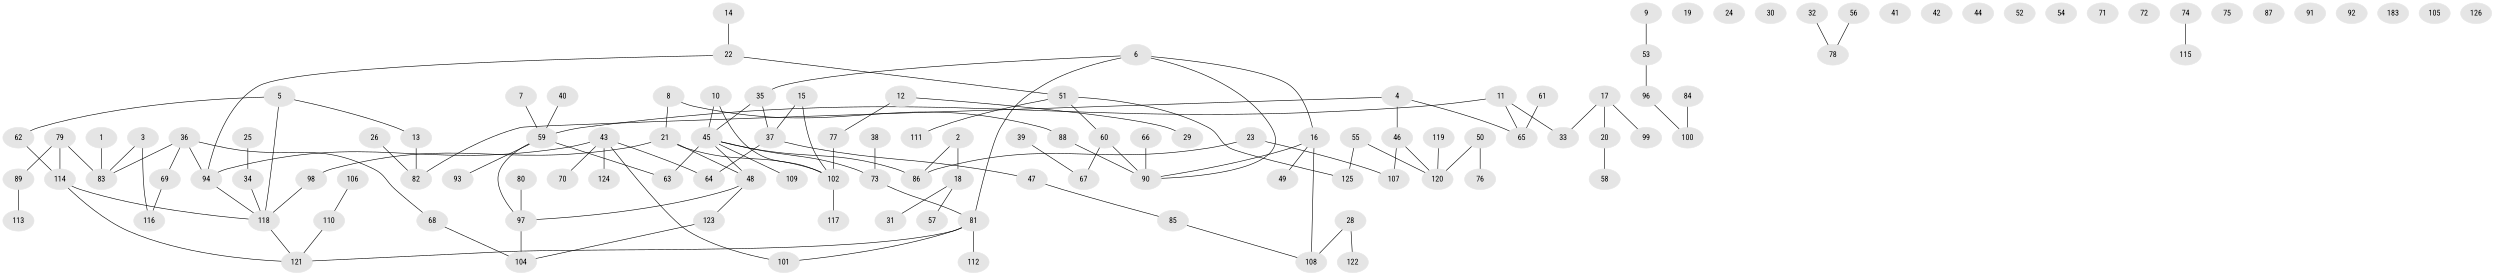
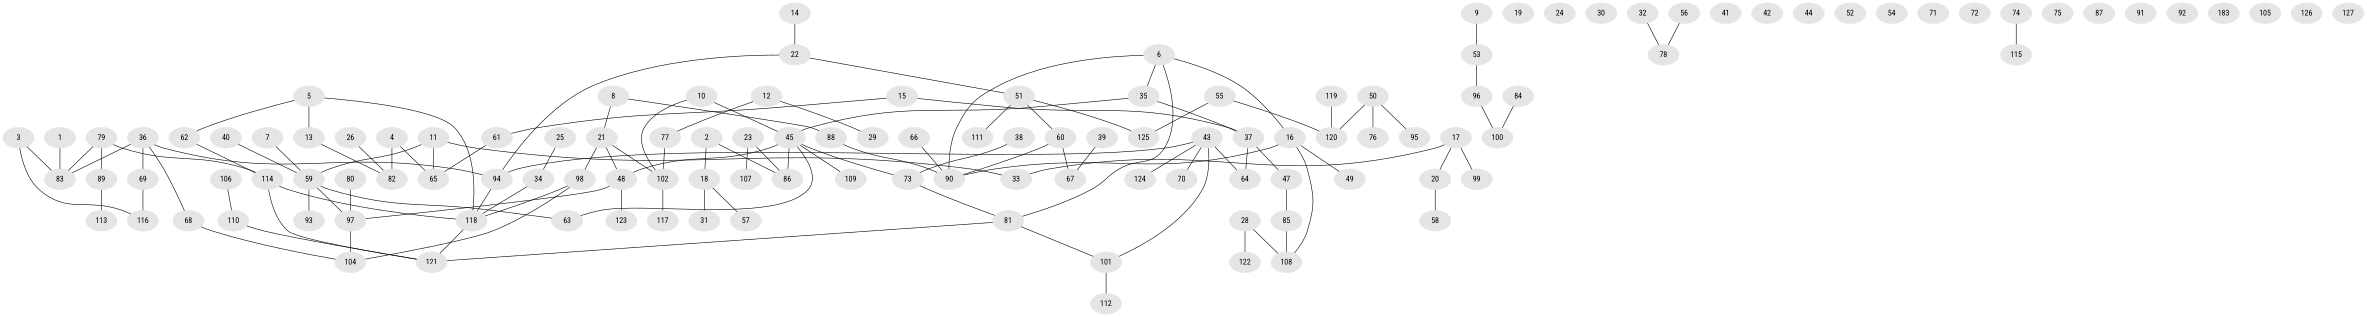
node "127": added
node "46": removed
node "95": added
edge "15" -- "102": now "15" -- "61"
edge "123" -- "104": now "98" -- "104"
edge "81" -- "112": now "101" -- "112"
